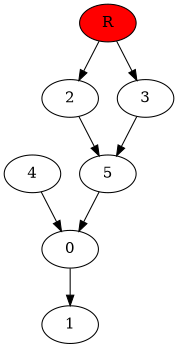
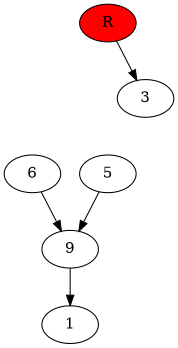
node "2": removed
edge "3" -> "5": removed
node "4": label "4" -> "6"
node "0": label "0" -> "9"
